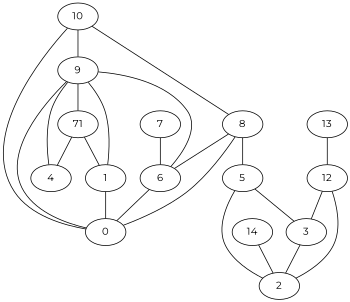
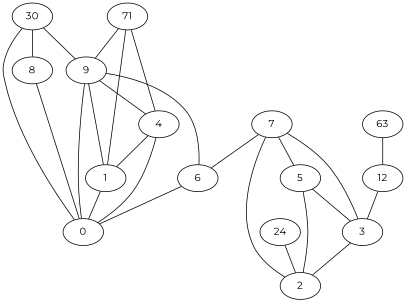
node "10": label "10" -> "30"
edge "71" -> "9": reversed
node "13": label "13" -> "63"
edge "1" -> "4": added
edge "6" -> "8": removed
edge "5" -> "8": now "5" -> "7"
edge "3" -> "7": added
edge "0" -> "4": added
node "14": label "14" -> "24"
edge "2" -> "12": now "2" -> "7"
